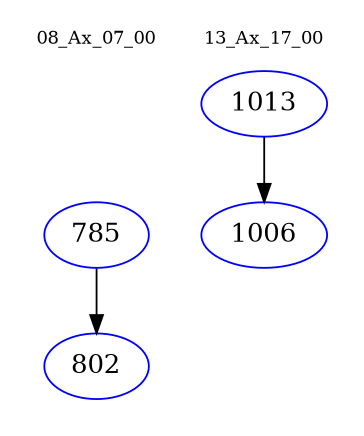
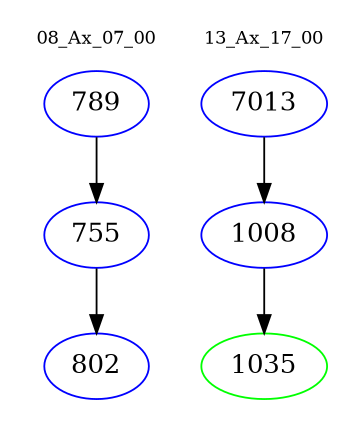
node "789": added
node "1013": label "1013" -> "7013"
node "785": label "785" -> "755"
node "1006": label "1006" -> "1008"
node "1035": added
